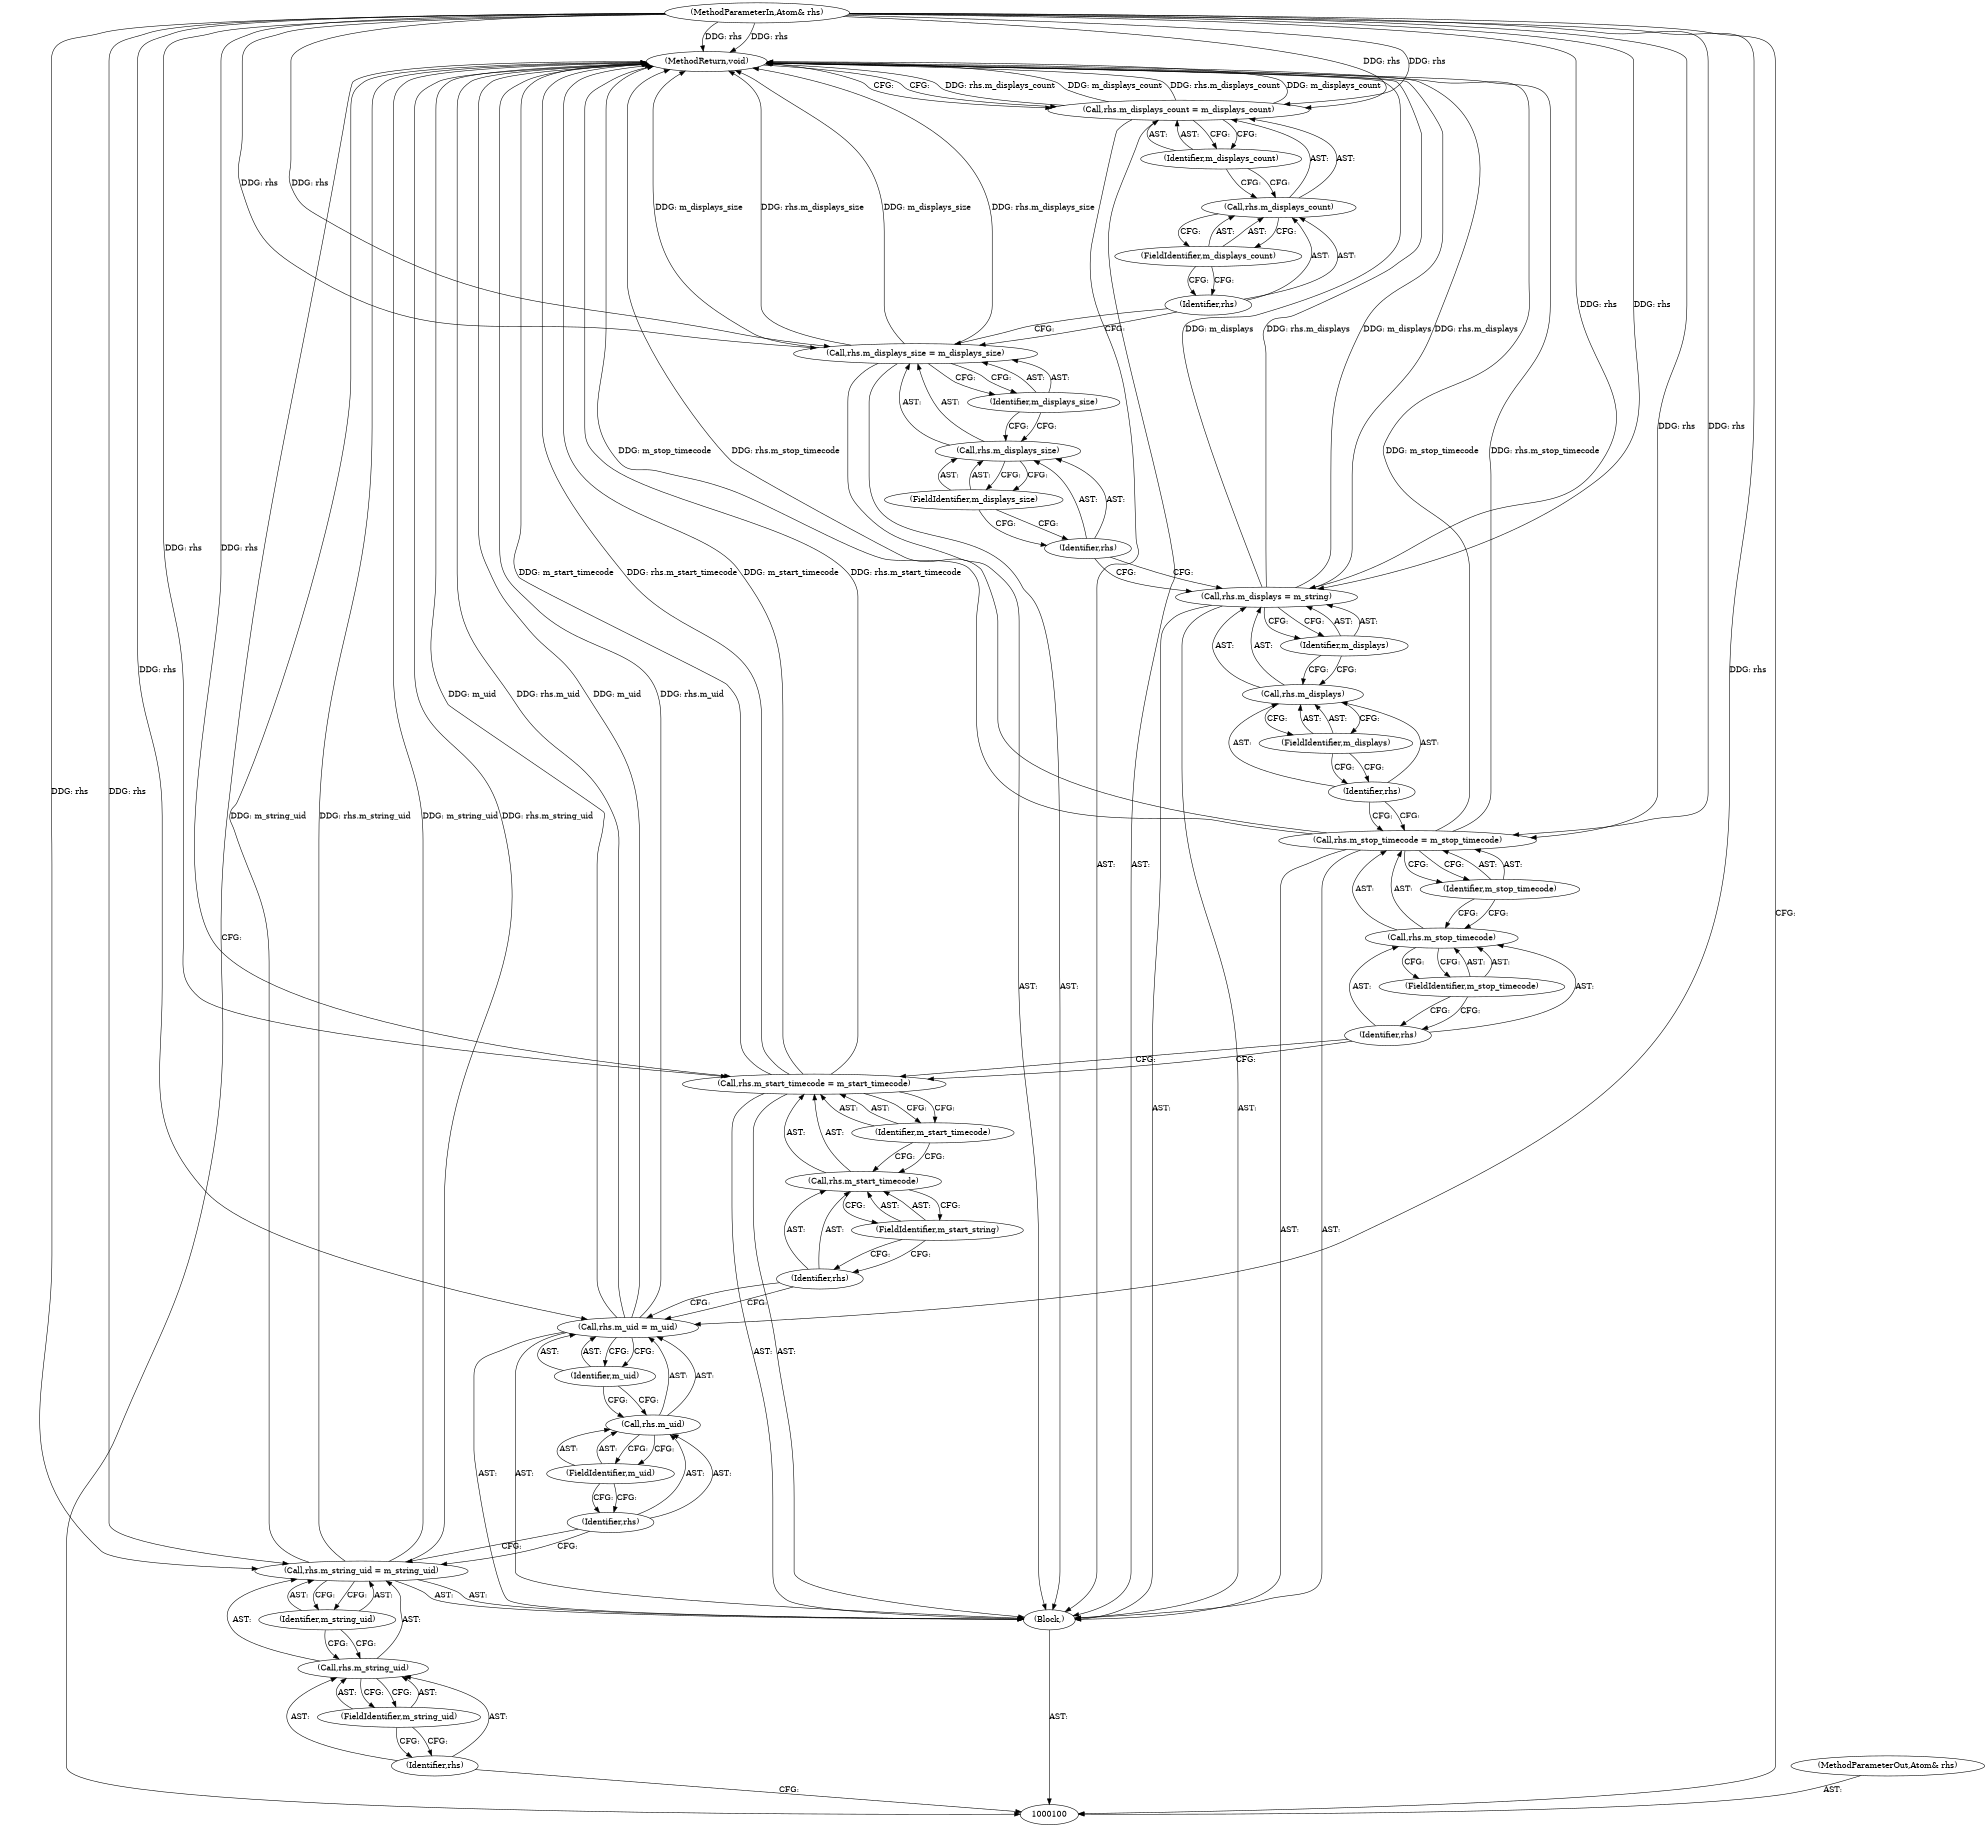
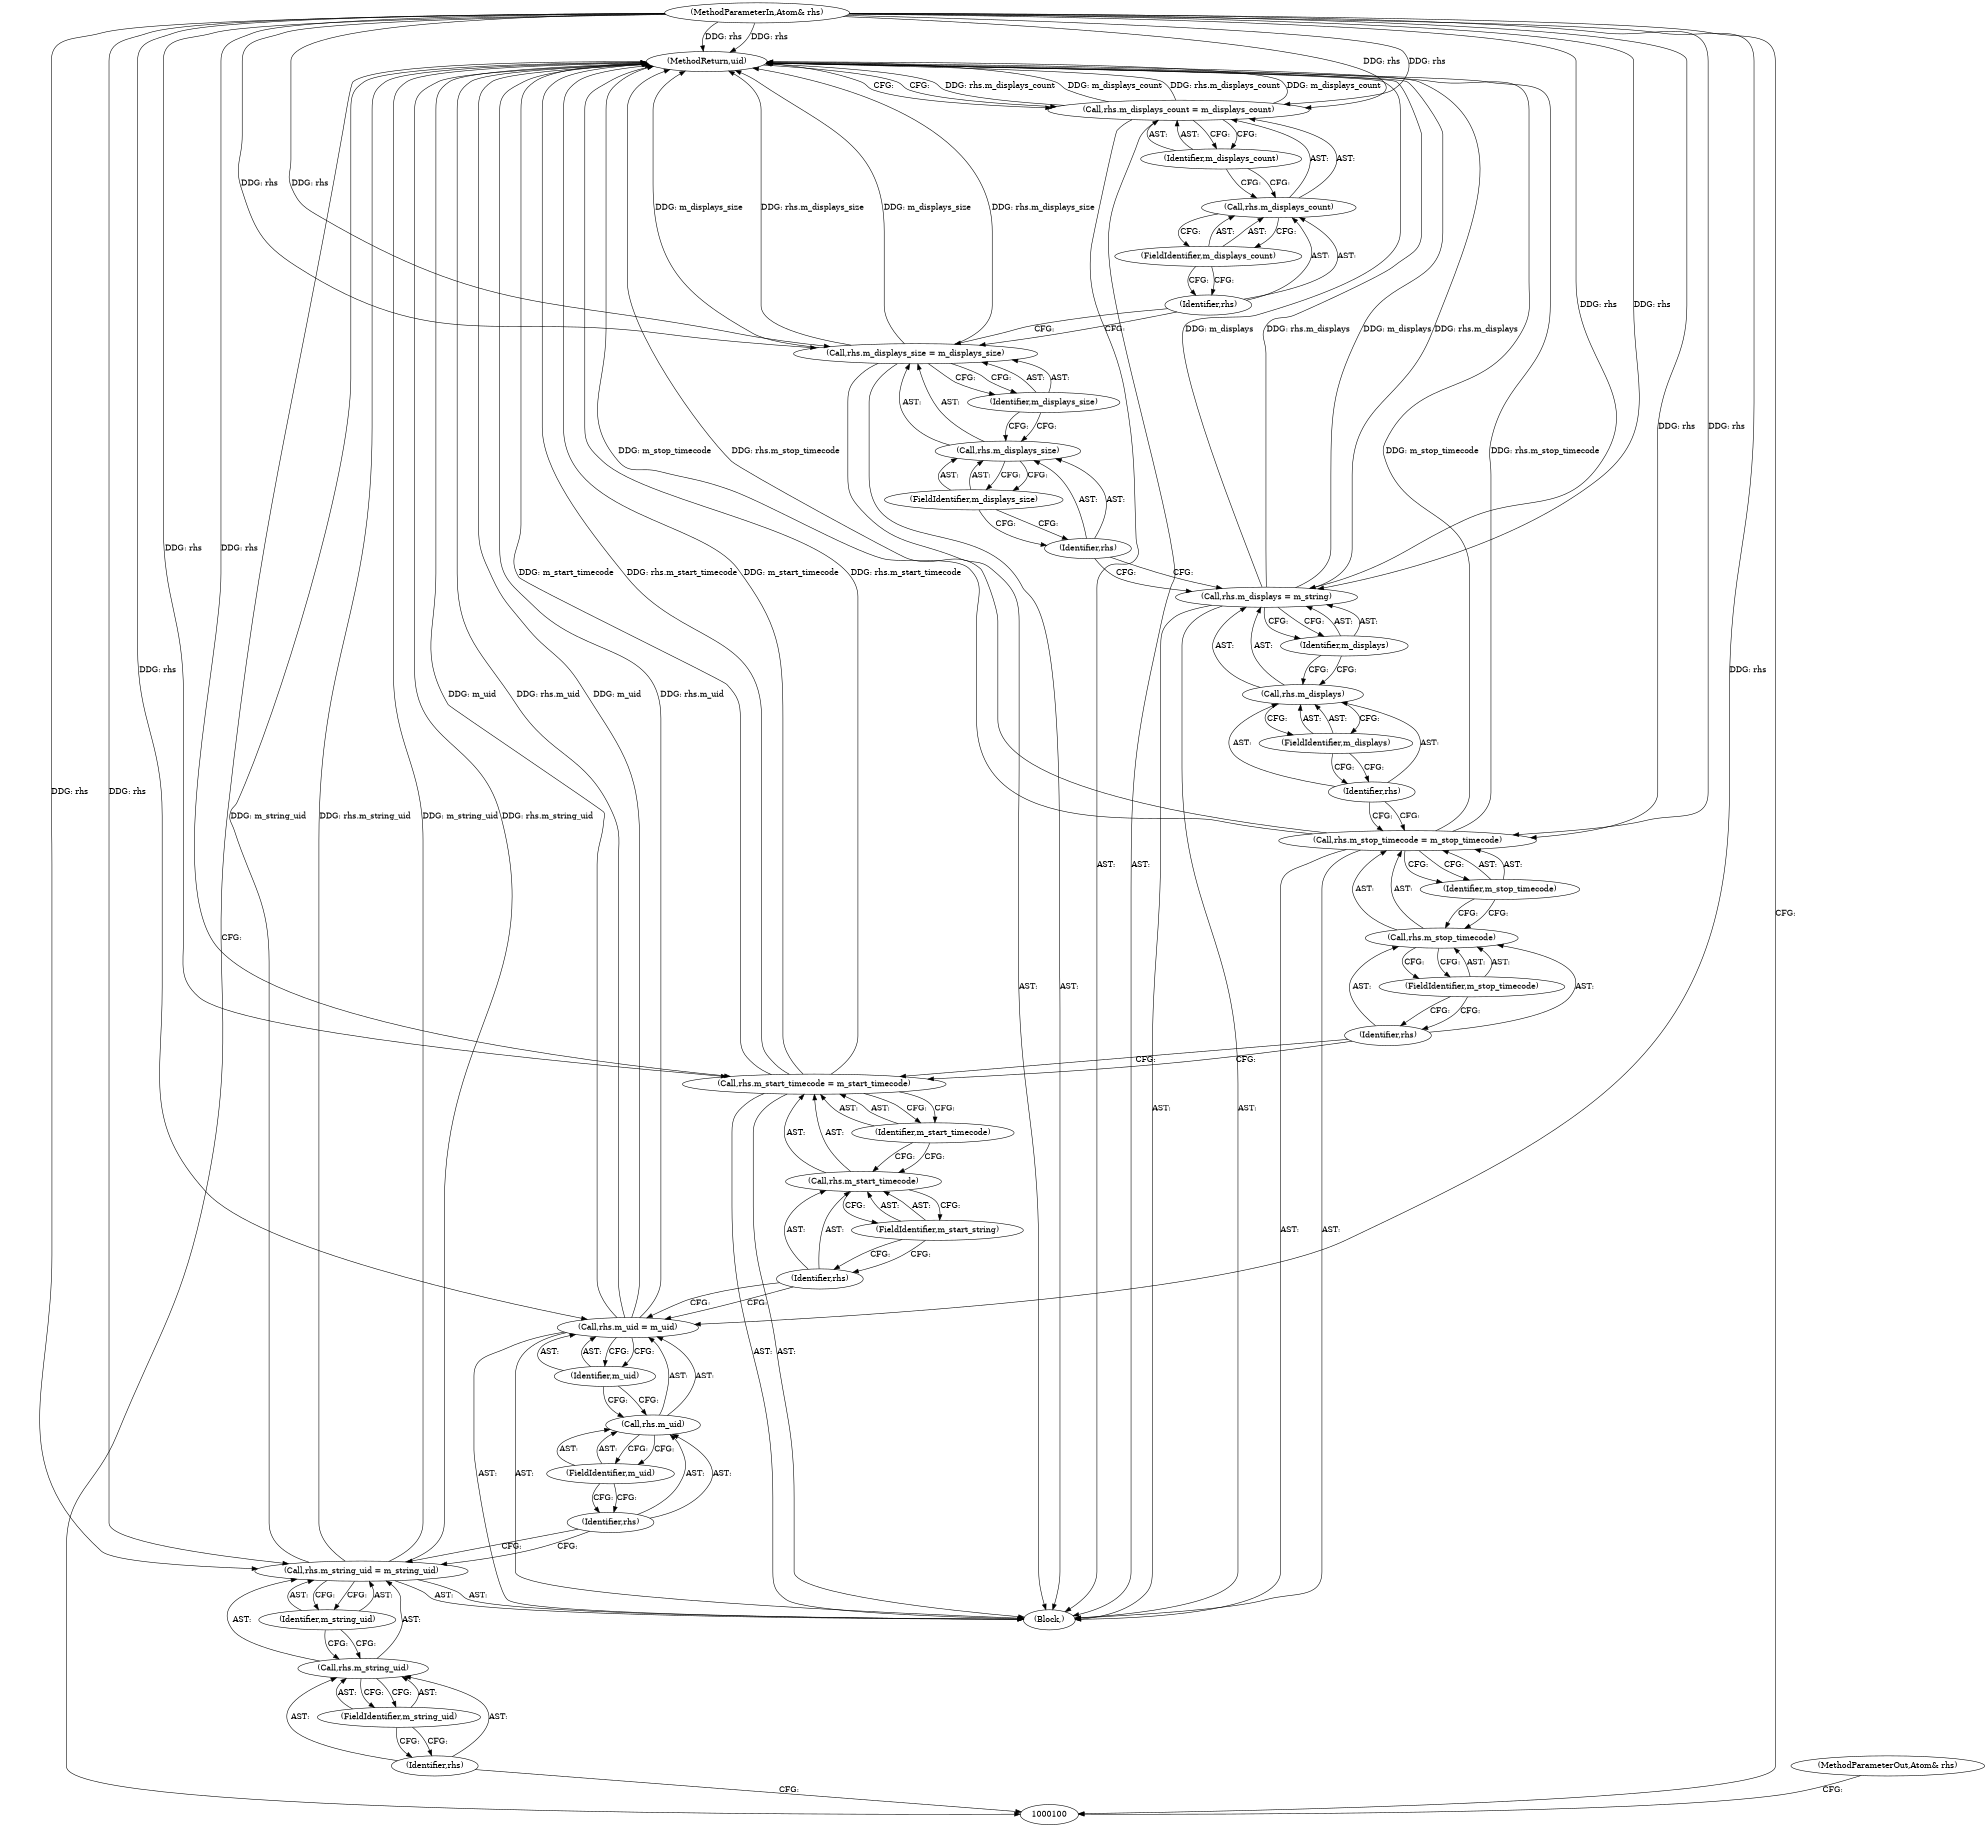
node "(MethodReturn,void)": label "(MethodReturn,void)" -> "(MethodReturn,uid)"
edge "(Block,)" -> "1000100": removed, label "AST:"
edge "(MethodParameterOut,Atom& rhs)" -> "1000100": label "AST: " -> "CFG: "
